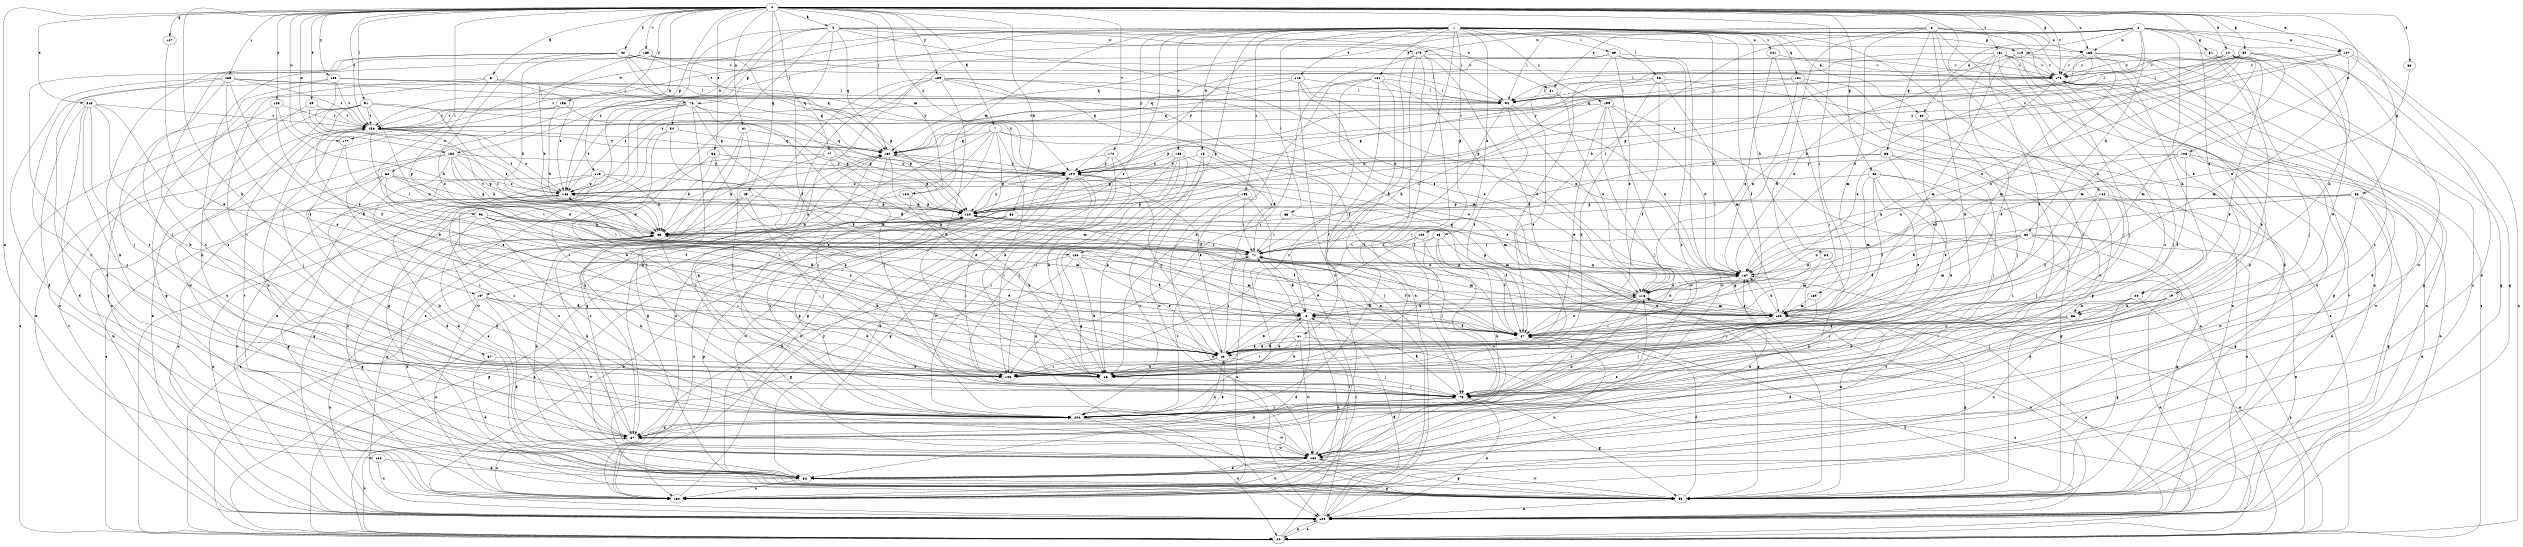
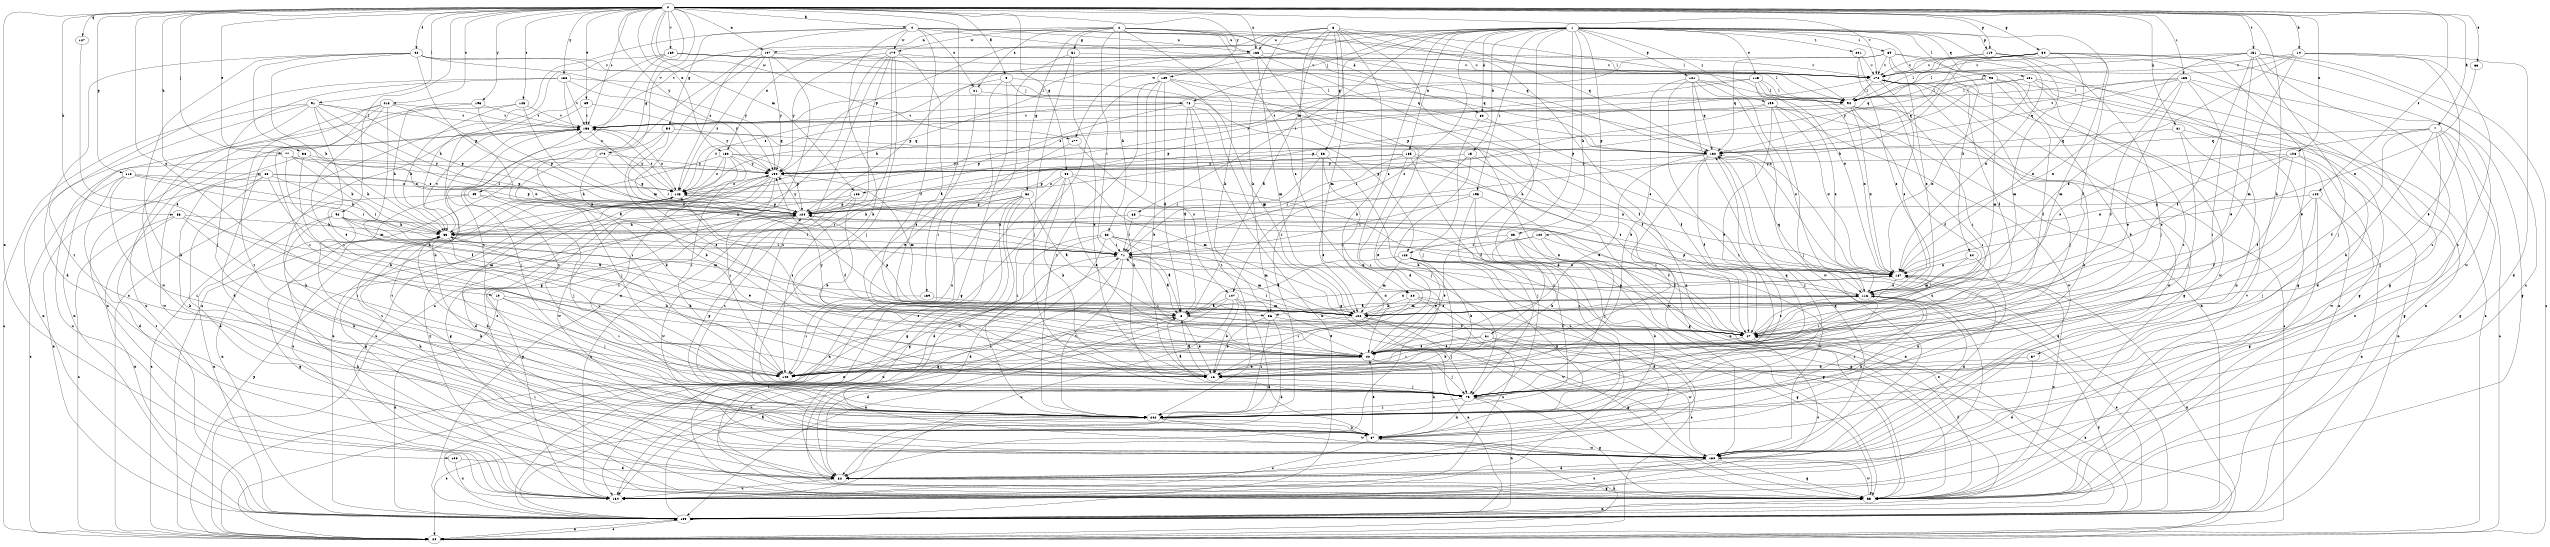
edge "47" -> "71": label "f" -> "i"
edge "79" -> "156": added, label "t"
edge "123" -> "32": added, label "d"
